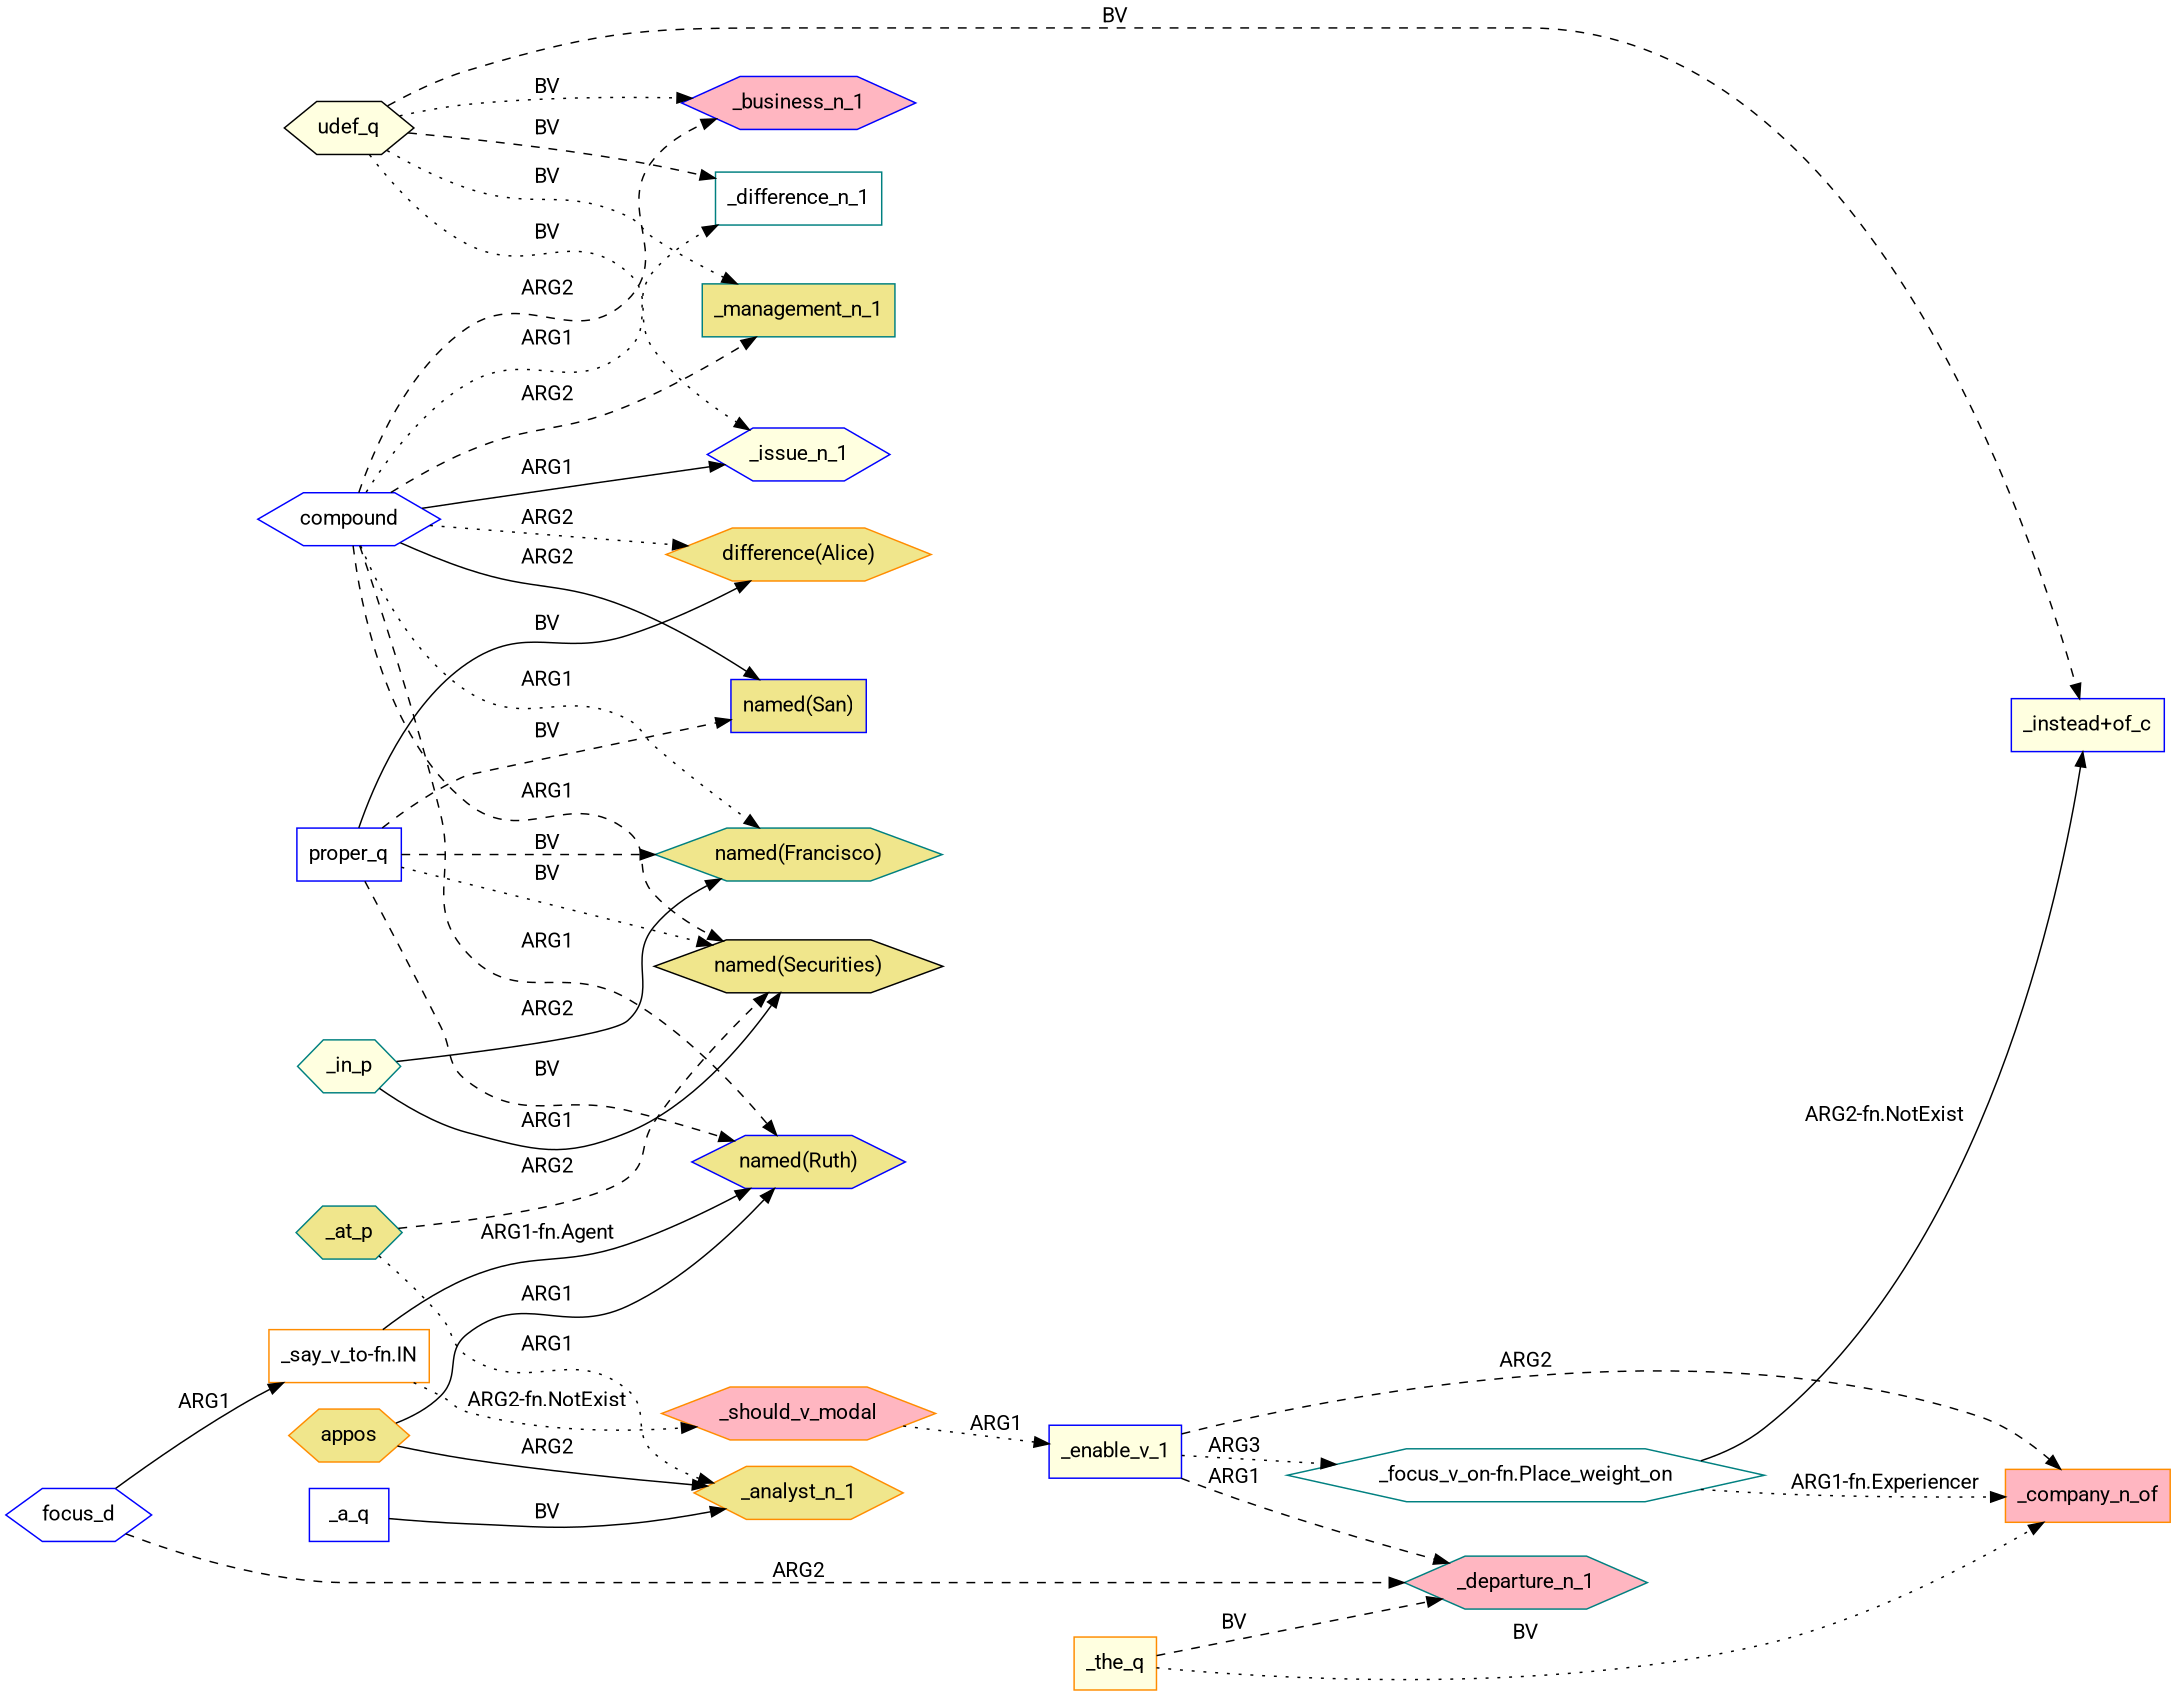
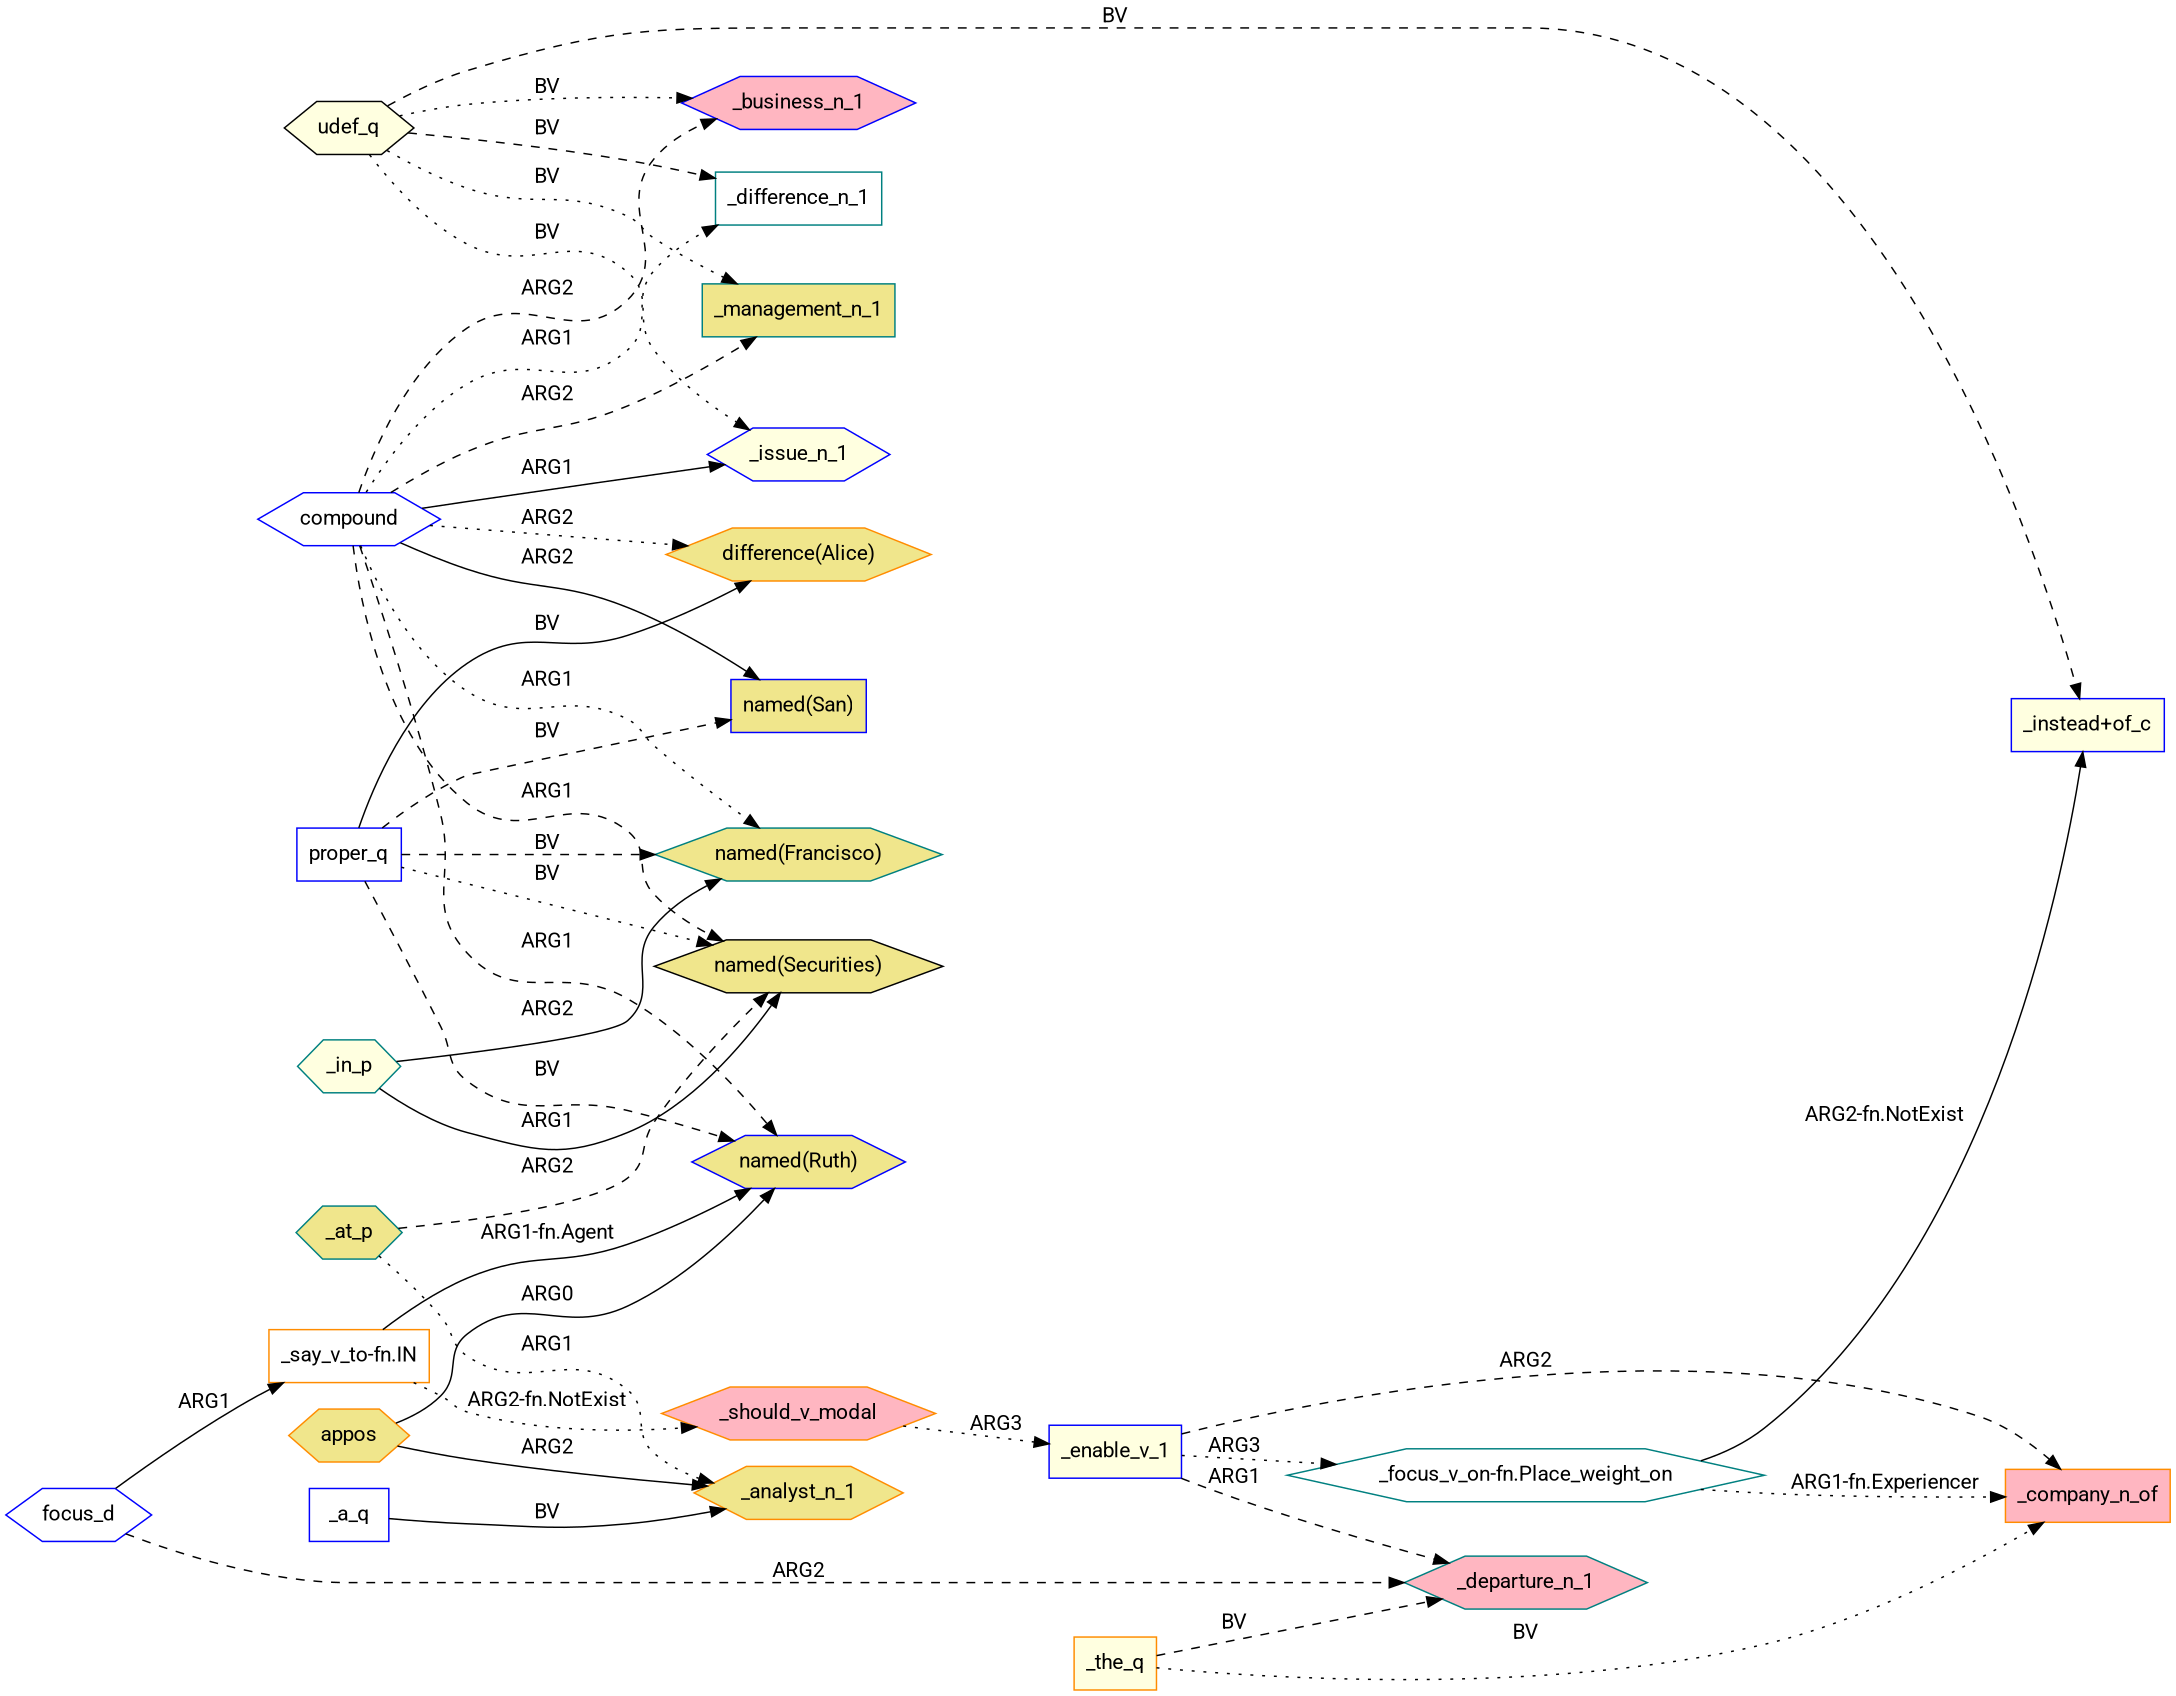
edge "appos" -> "named(Ruth)": label "ARG1" -> "ARG0"
edge "_should_v_modal" -> "_enable_v_1": label "ARG1" -> "ARG3"
